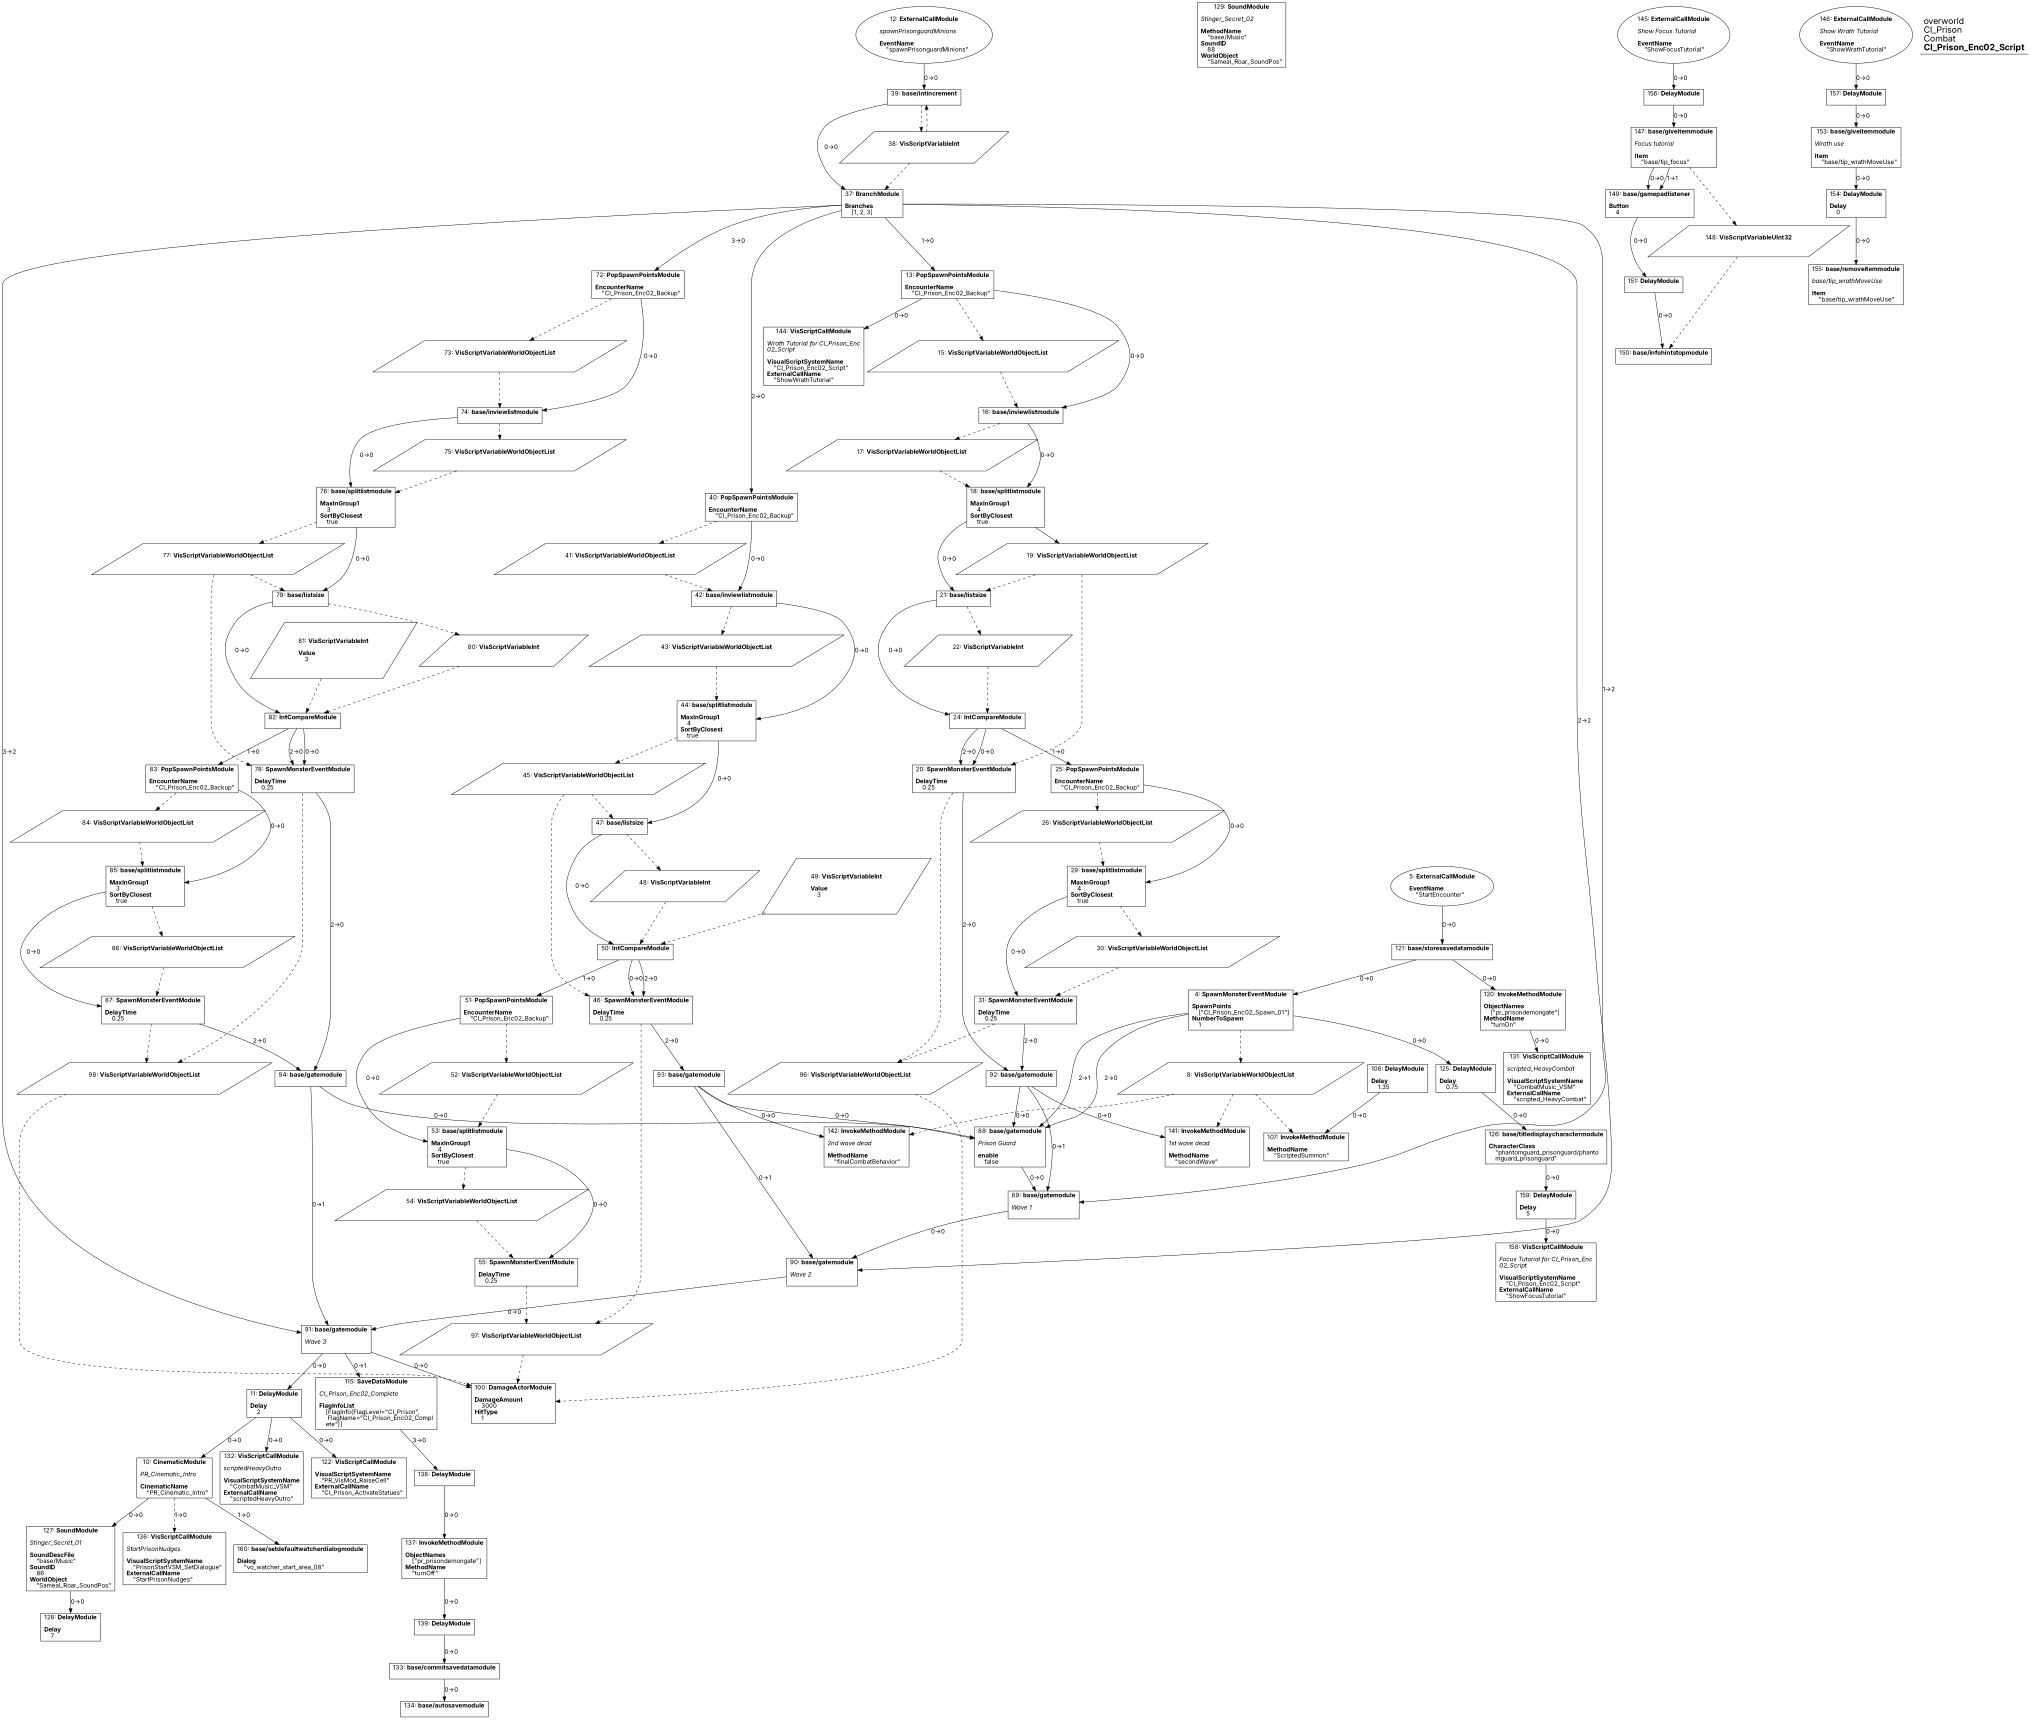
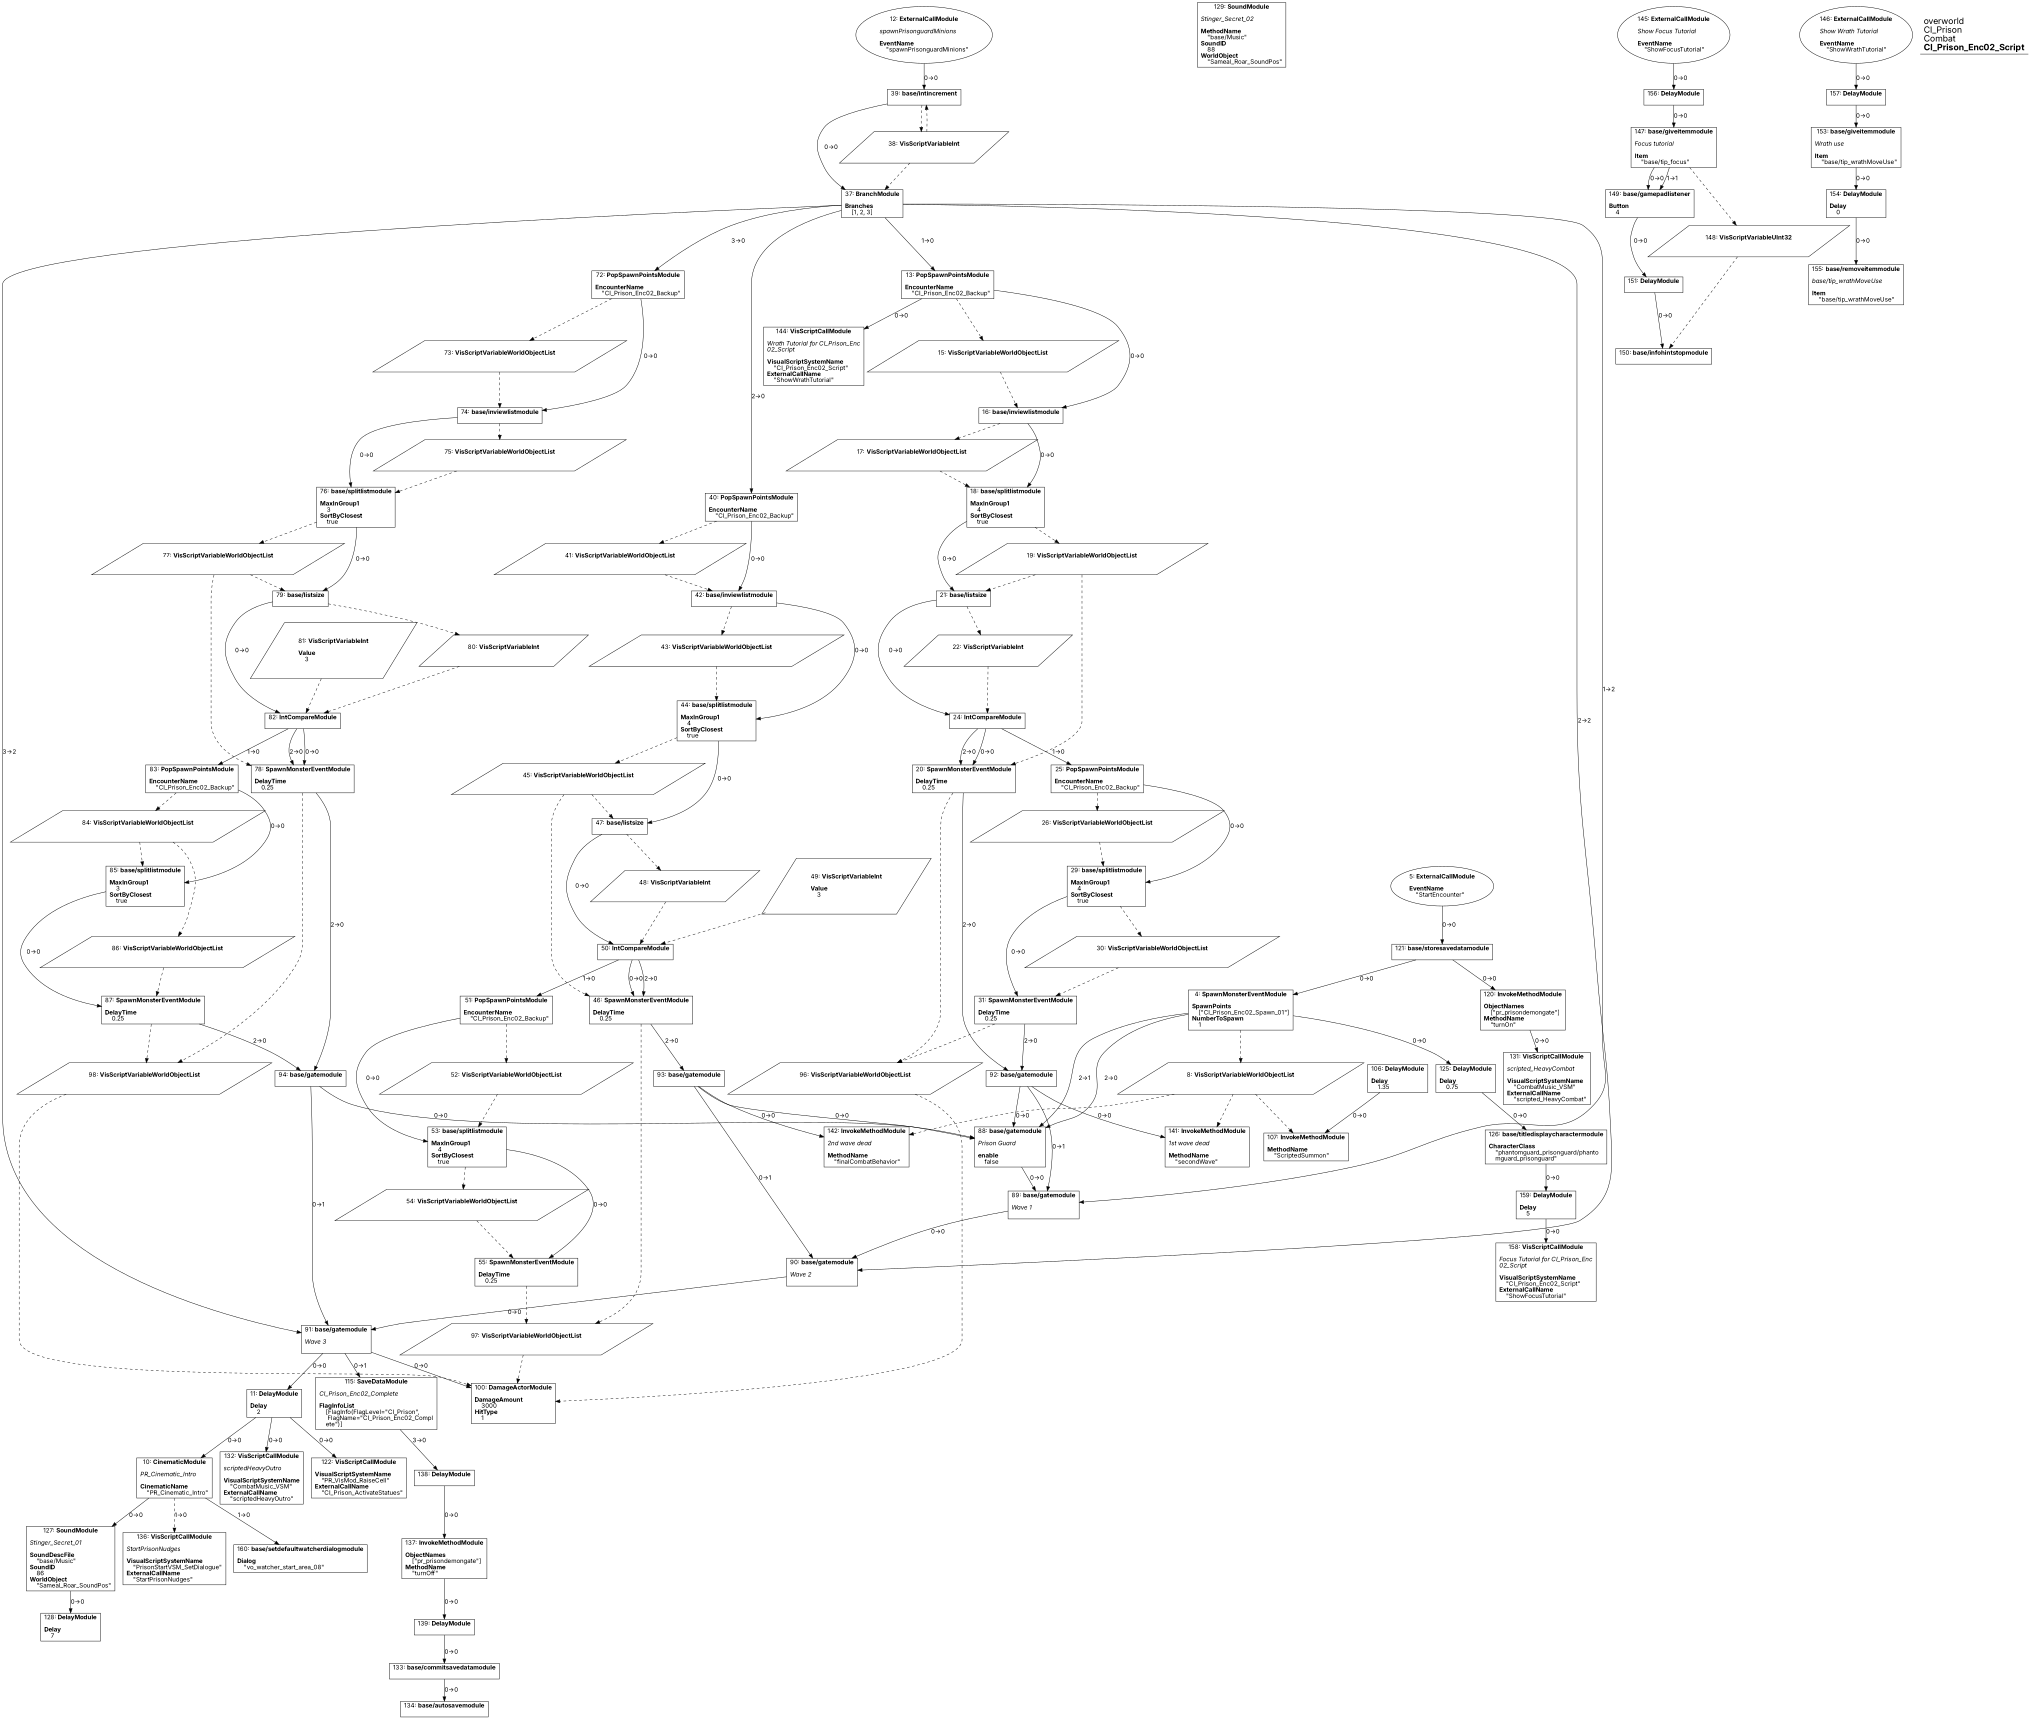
edge "18:" -> "19:": style solid -> dashed
edge "85:" -> "86:": now "84:" -> "86:"
